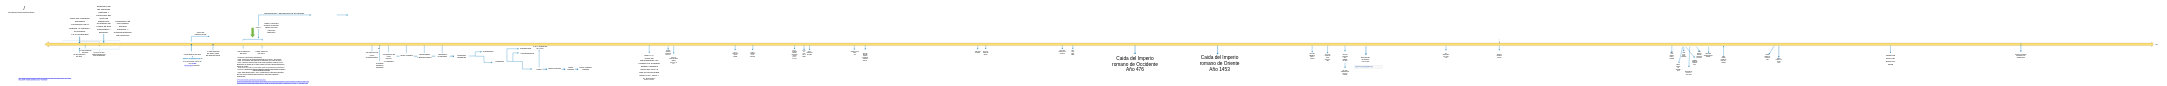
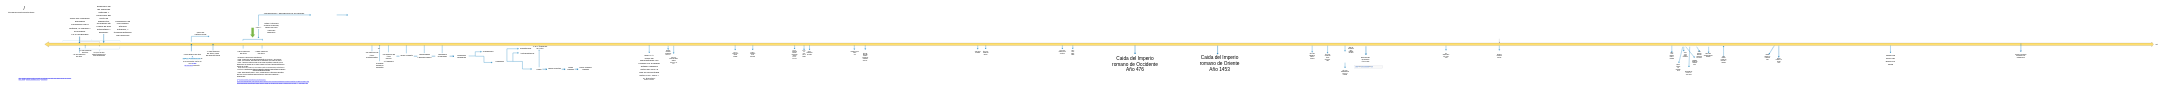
node "1918 -1920 fiebre española": moved (1686, 55) -> (1688, 55)
node "año1766 invenncion de la maquina de vapor": moved (1346, 58) -> (1352, 50)
